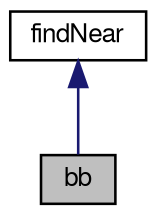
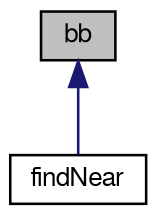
edge "bb" -> "findNear": reversed
